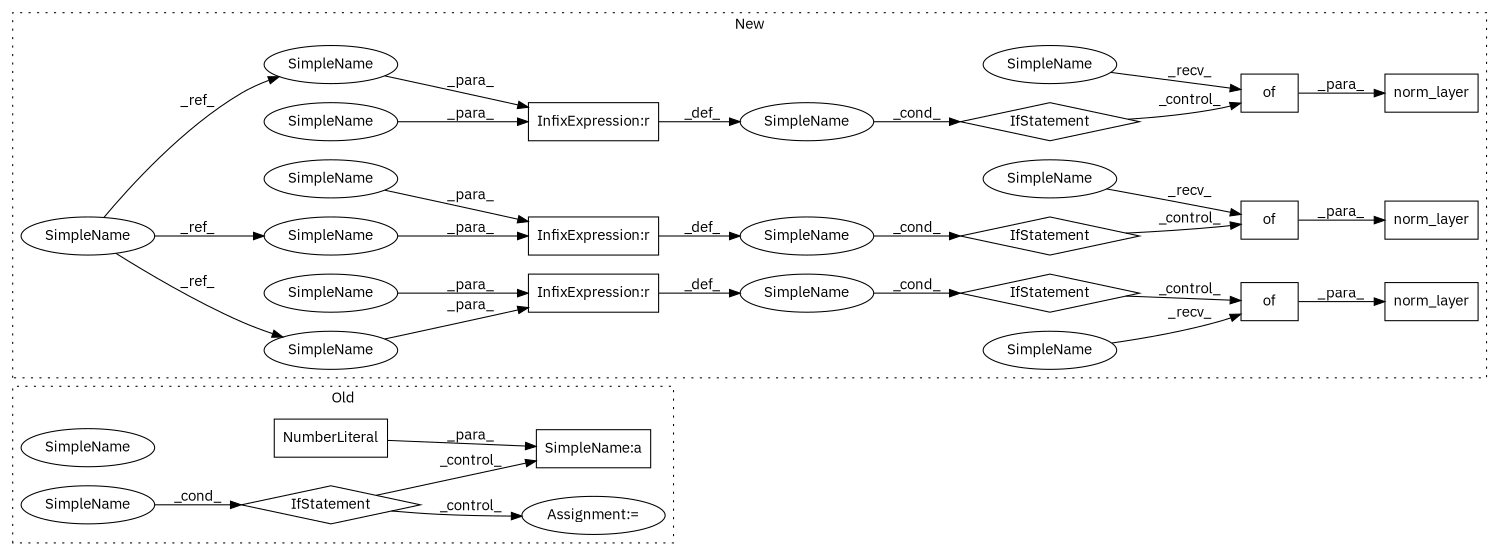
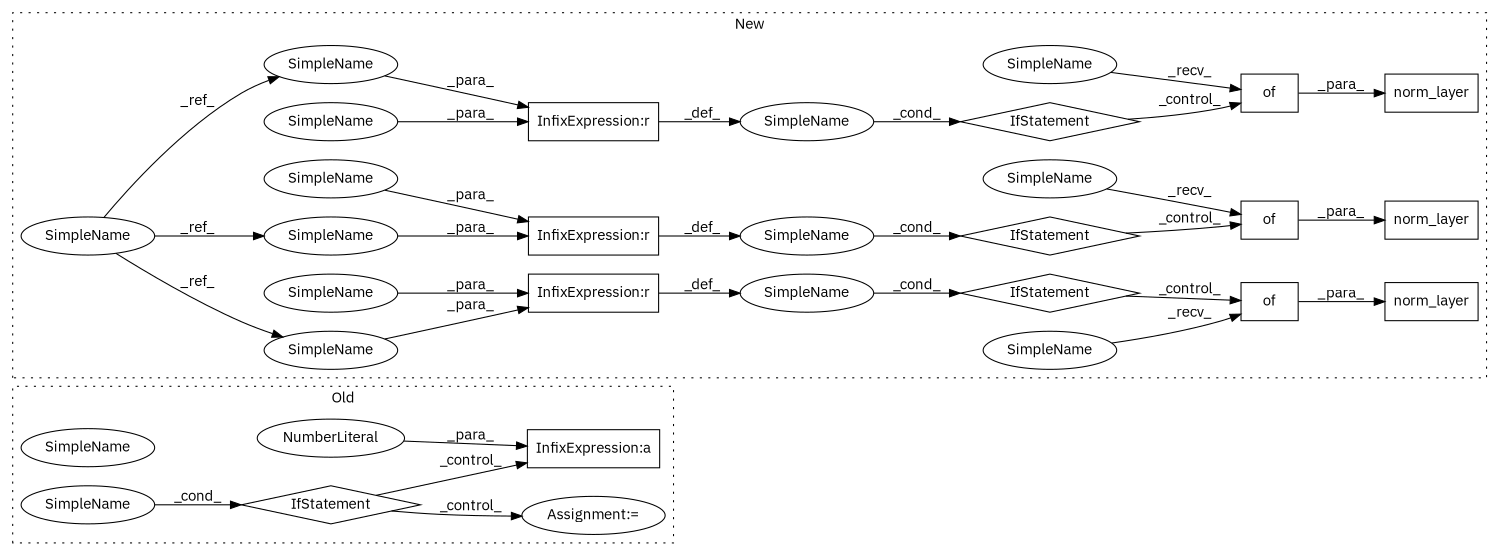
node "NumberLiteral": shape box -> ellipse
node "SimpleName:a": label "SimpleName:a" -> "InfixExpression:a"
